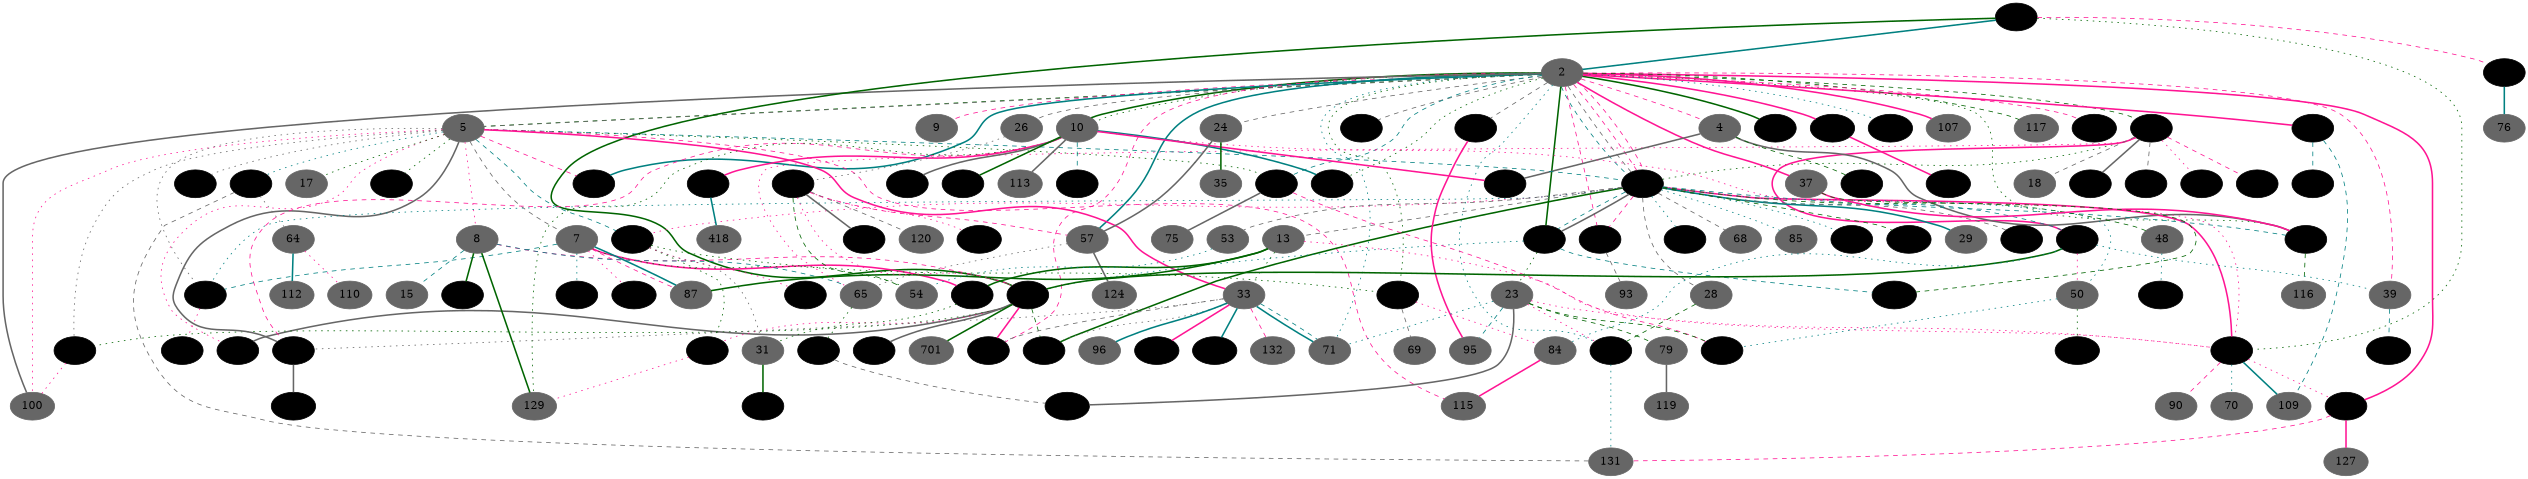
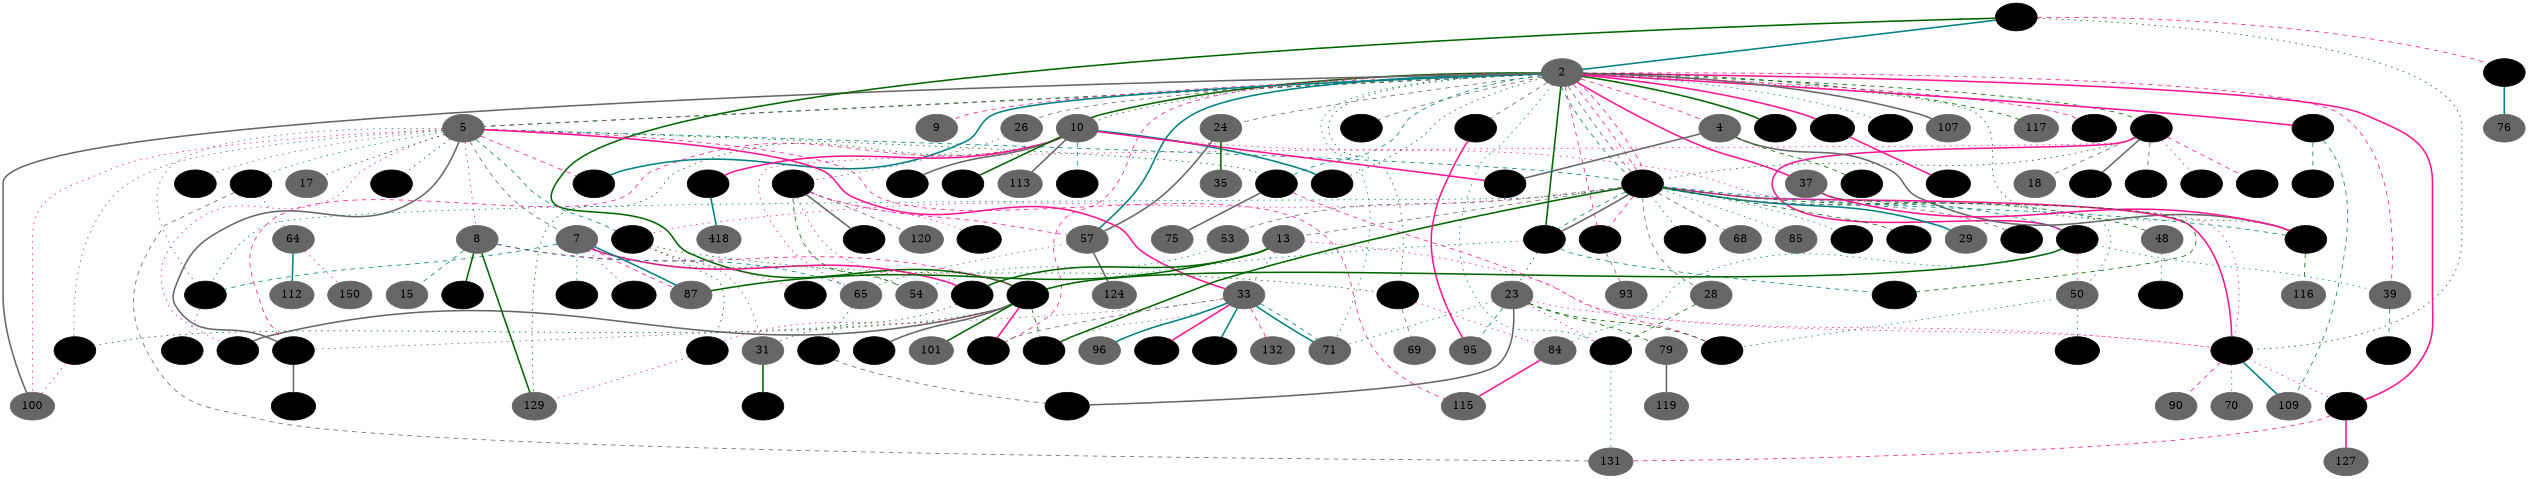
edge "2" -- "107": color deeppink -> gray40
node "110": label "110" -> "150"
node "701": label "701" -> "101"
